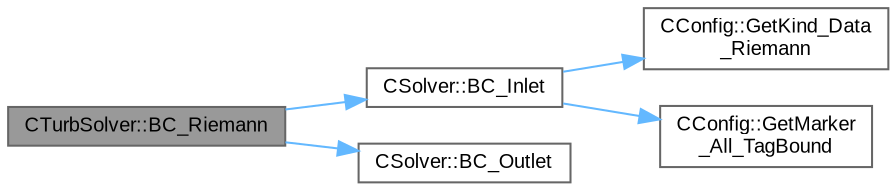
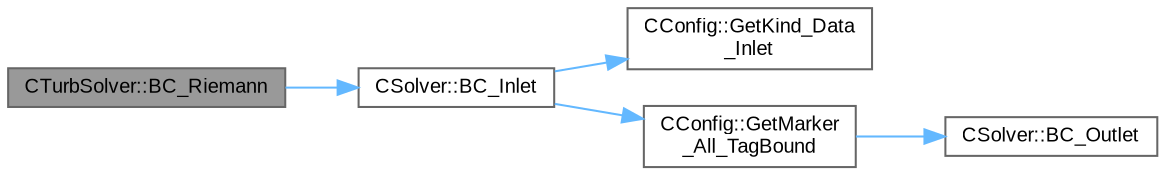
node "CConfig::GetKind_Data _Riemann": label "CConfig::GetKind_Data _Riemann" -> "CConfig::GetKind_Data _Inlet"
edge "CTurbSolver::BC_Riemann" -> "CSolver::BC_Outlet": now "CConfig::GetMarker _All_TagBound" -> "CSolver::BC_Outlet"
